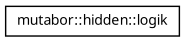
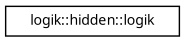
node "mutabor::hidden::logik": label "mutabor::hidden::logik" -> "logik::hidden::logik"
